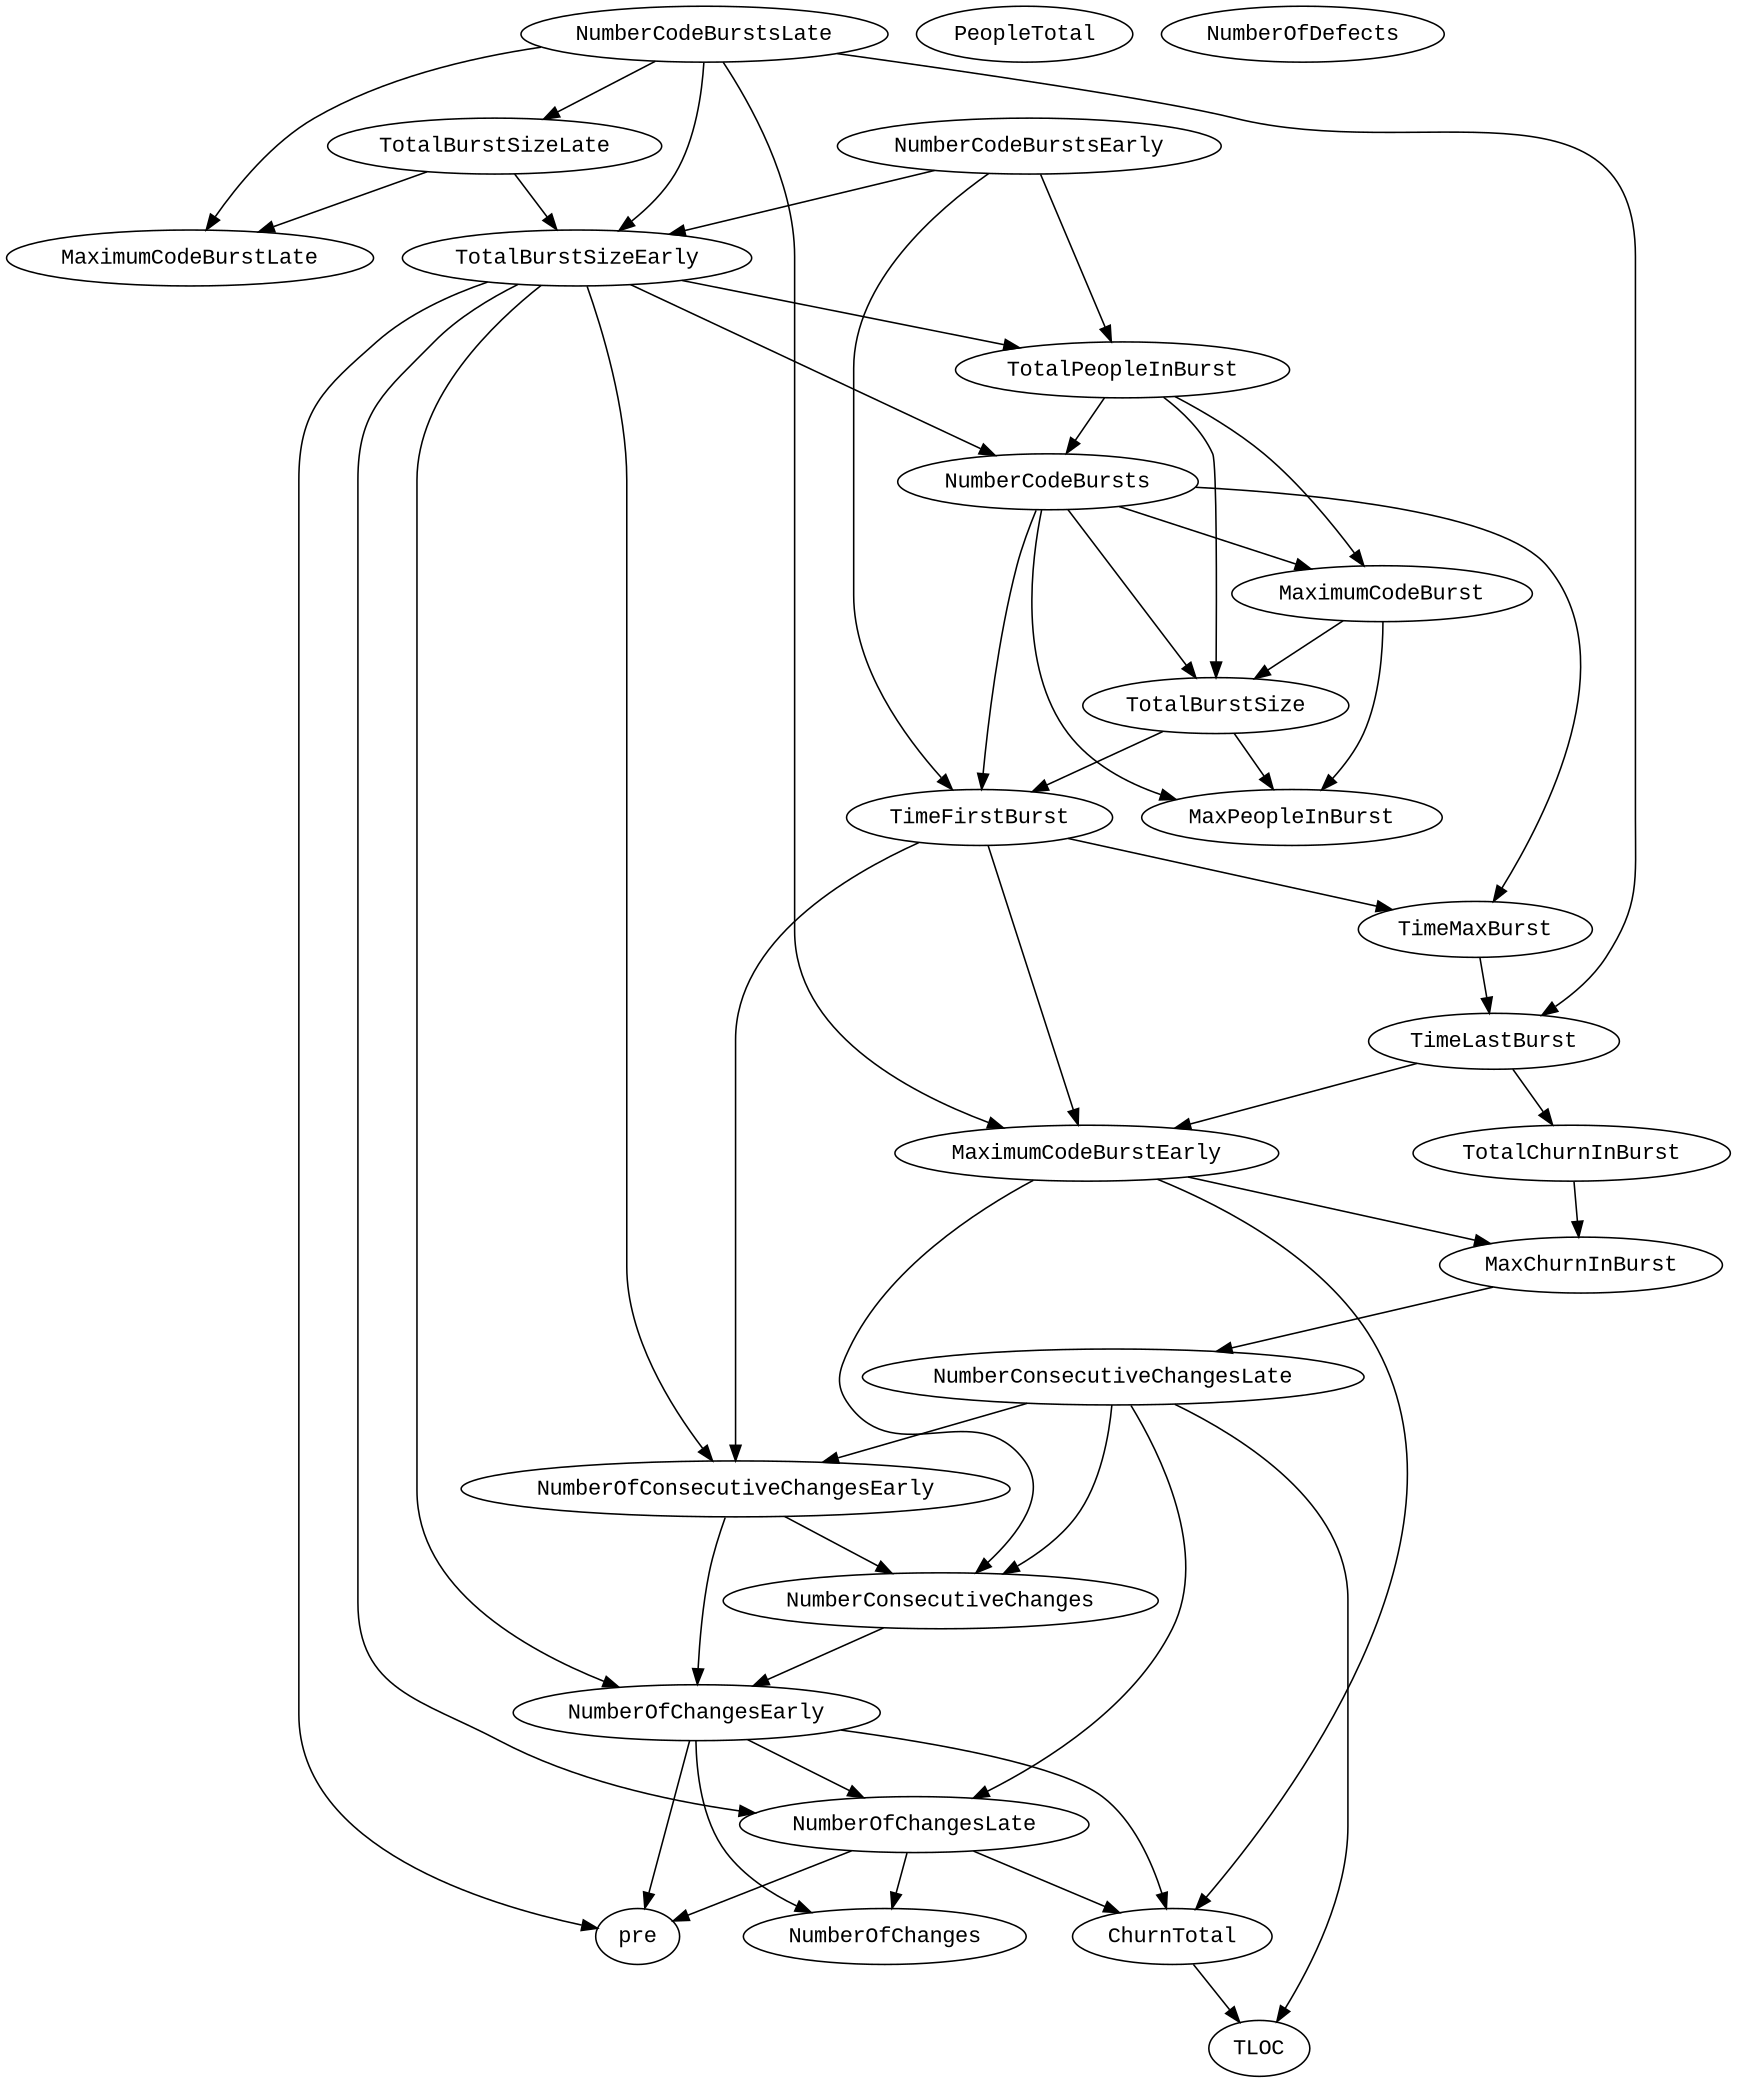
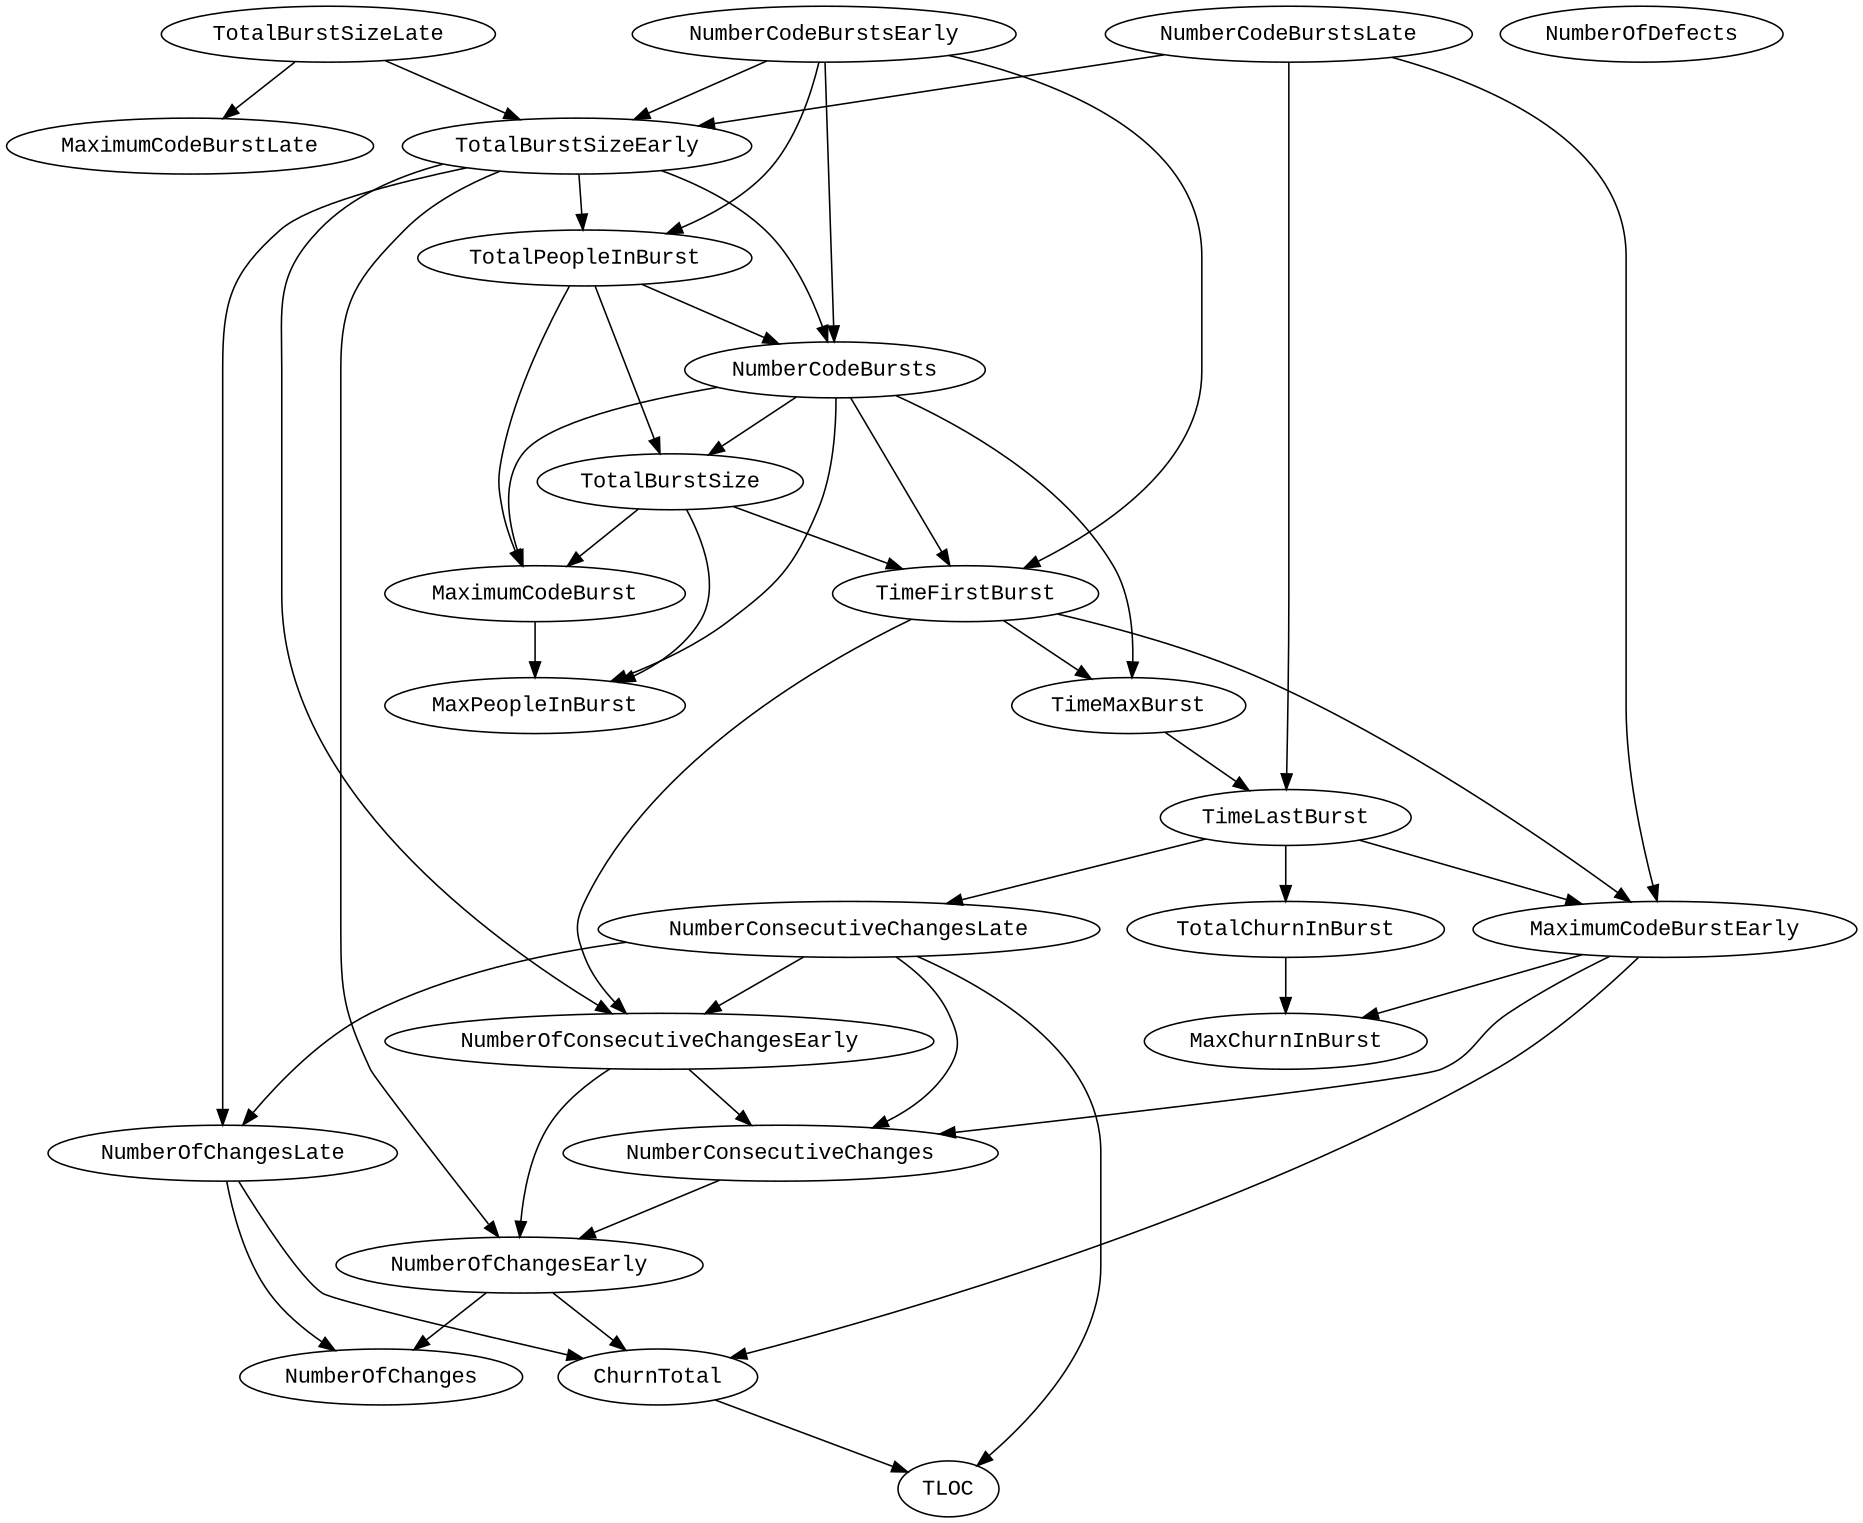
node "PeopleTotal": removed
edge "NumberCodeBurstsLate" -> "TotalBurstSizeLate": removed
edge "NumberCodeBurstsLate" -> "MaximumCodeBurstLate": removed
edge "NumberCodeBurstsEarly" -> "NumberCodeBursts": added
edge "MaximumCodeBurst" -> "TotalBurstSize": reversed
edge "MaxChurnInBurst" -> "NumberConsecutiveChangesLate": now "TimeLastBurst" -> "NumberConsecutiveChangesLate"
edge "NumberOfChangesEarly" -> "NumberOfChangesLate": removed
node "pre": removed
